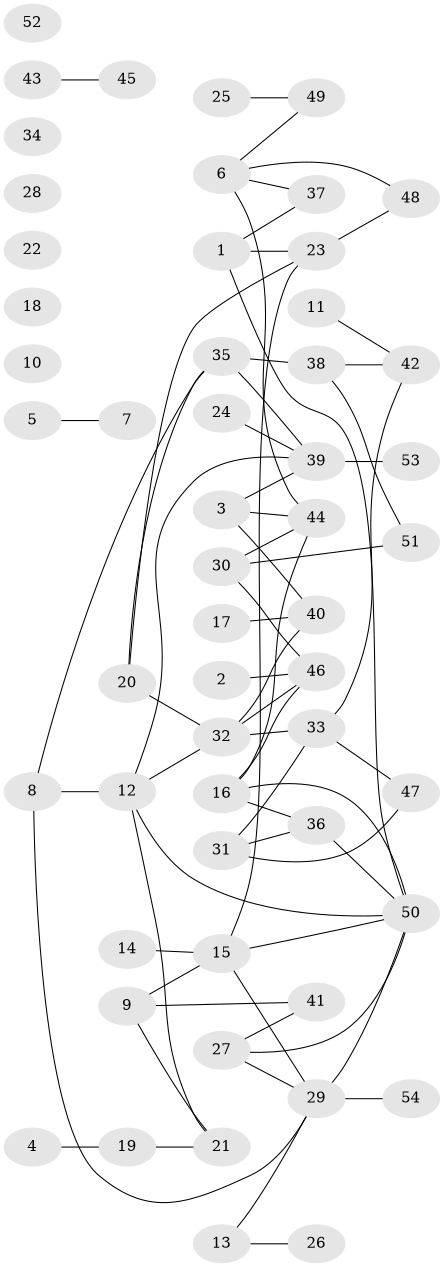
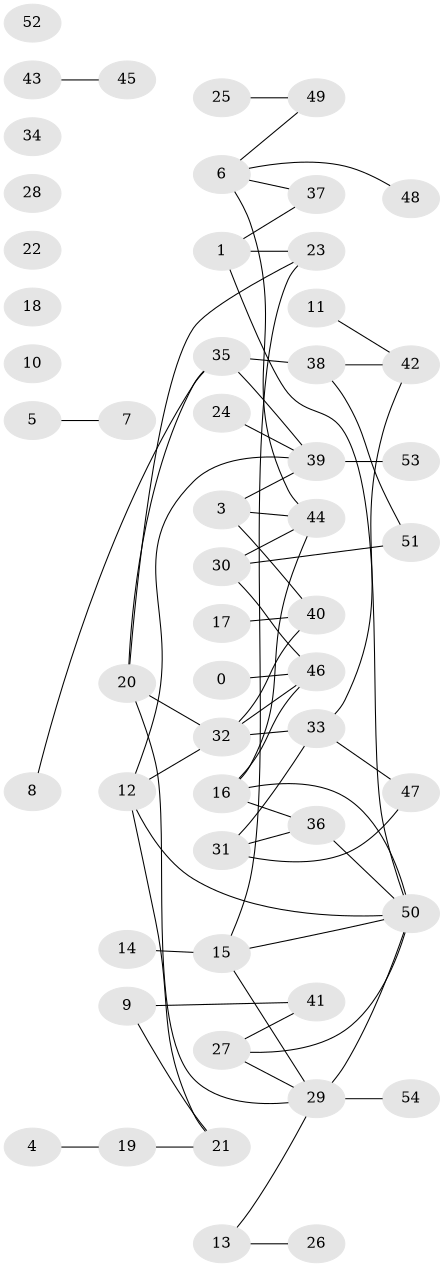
edge "48" -- "23": removed
node "2": label "2" -> "0"
edge "8" -- "12": removed
edge "15" -- "9": removed
edge "8" -- "29": now "20" -- "29"
